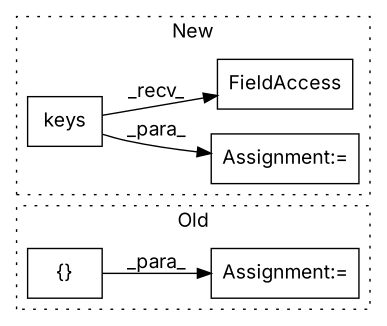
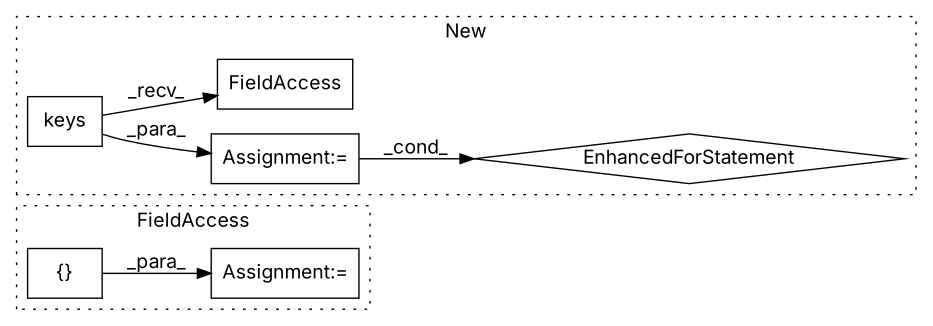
node "EnhancedForStatement": added
cluster "Old": label "Old" -> "FieldAccess"
